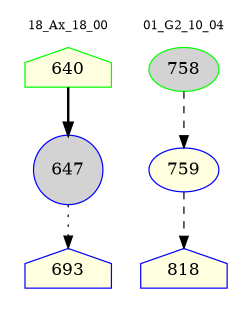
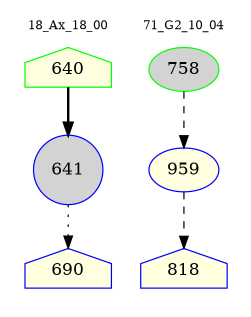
cluster "01_G2_10_04": label "01_G2_10_04" -> "71_G2_10_04"
node "647": label "647" -> "641"
node "759": label "759" -> "959"
node "693": label "693" -> "690"
